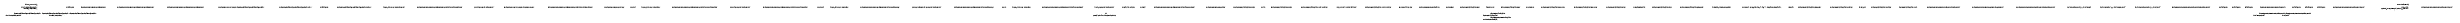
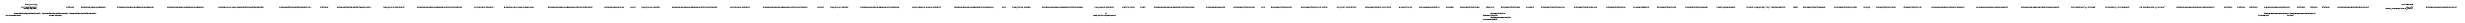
node "return HttpUtility.HtmlEncode(value);": label "return HttpUtility.HtmlEncode(value);" -> "return CompositeTestModel.HtmlEncode(value);"
